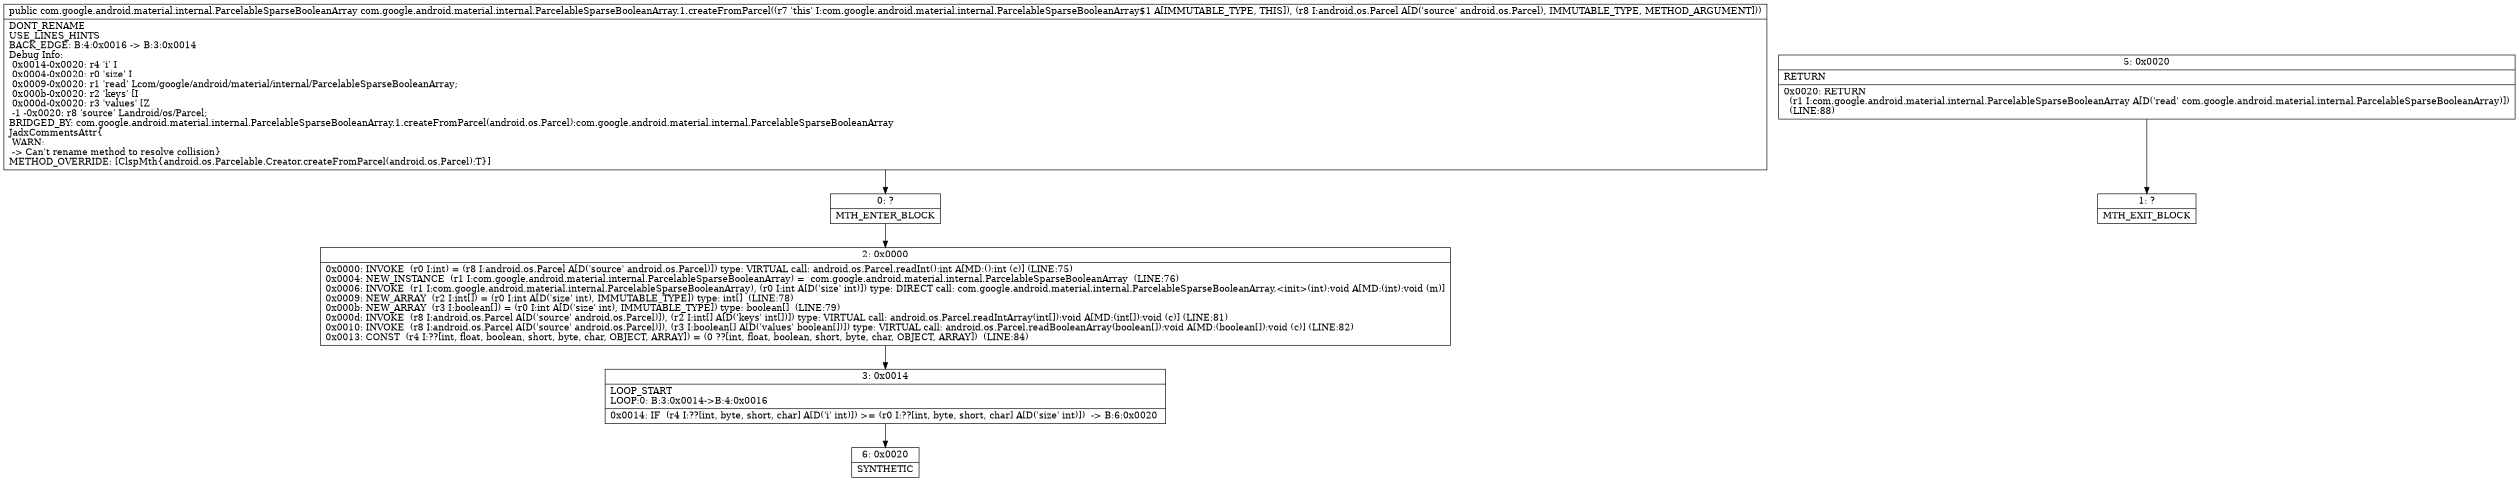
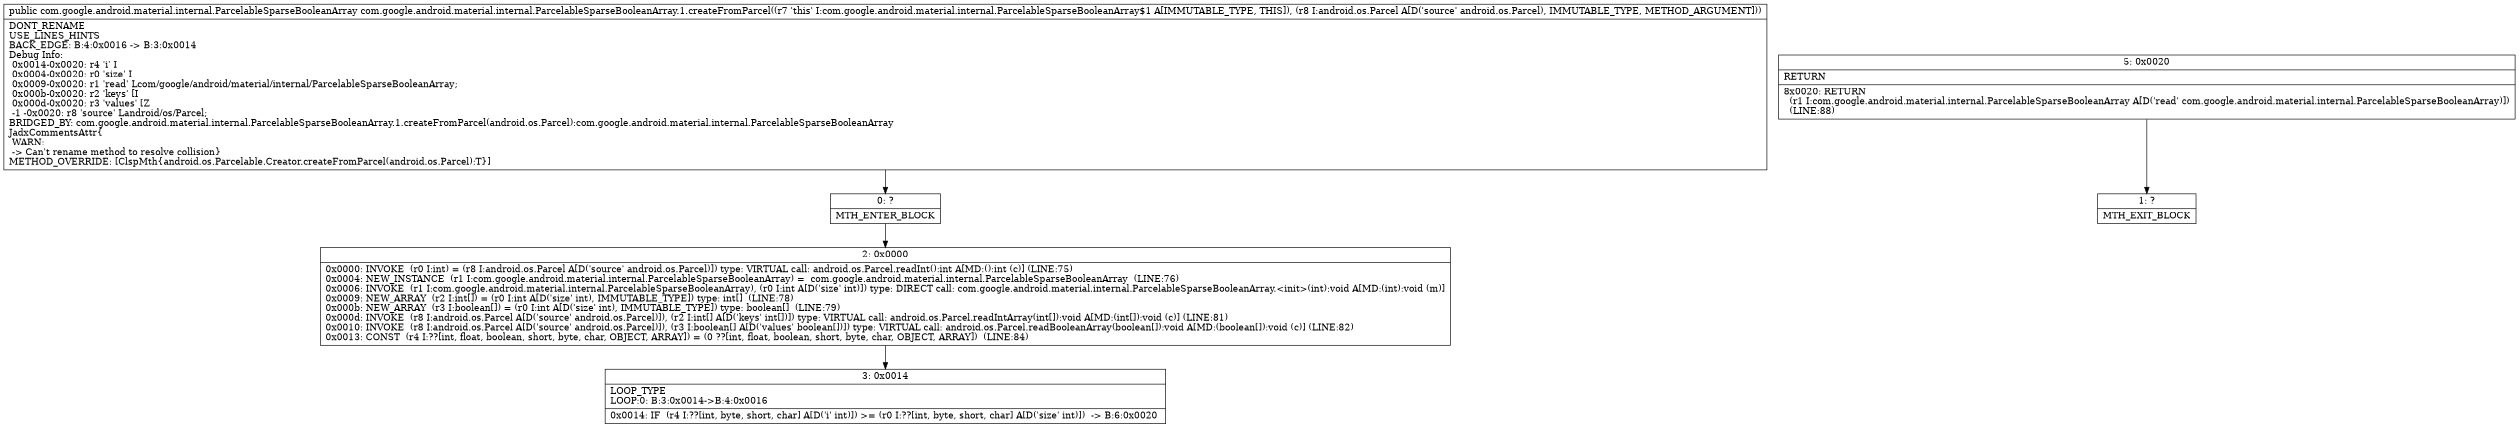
node "5: 0x0020": text "0x0020: RETURN" -> "8x0020: RETURN"
node "3: 0x0014": text "LOOP_START" -> "LOOP_TYPE"
node "6: 0x0020": removed
